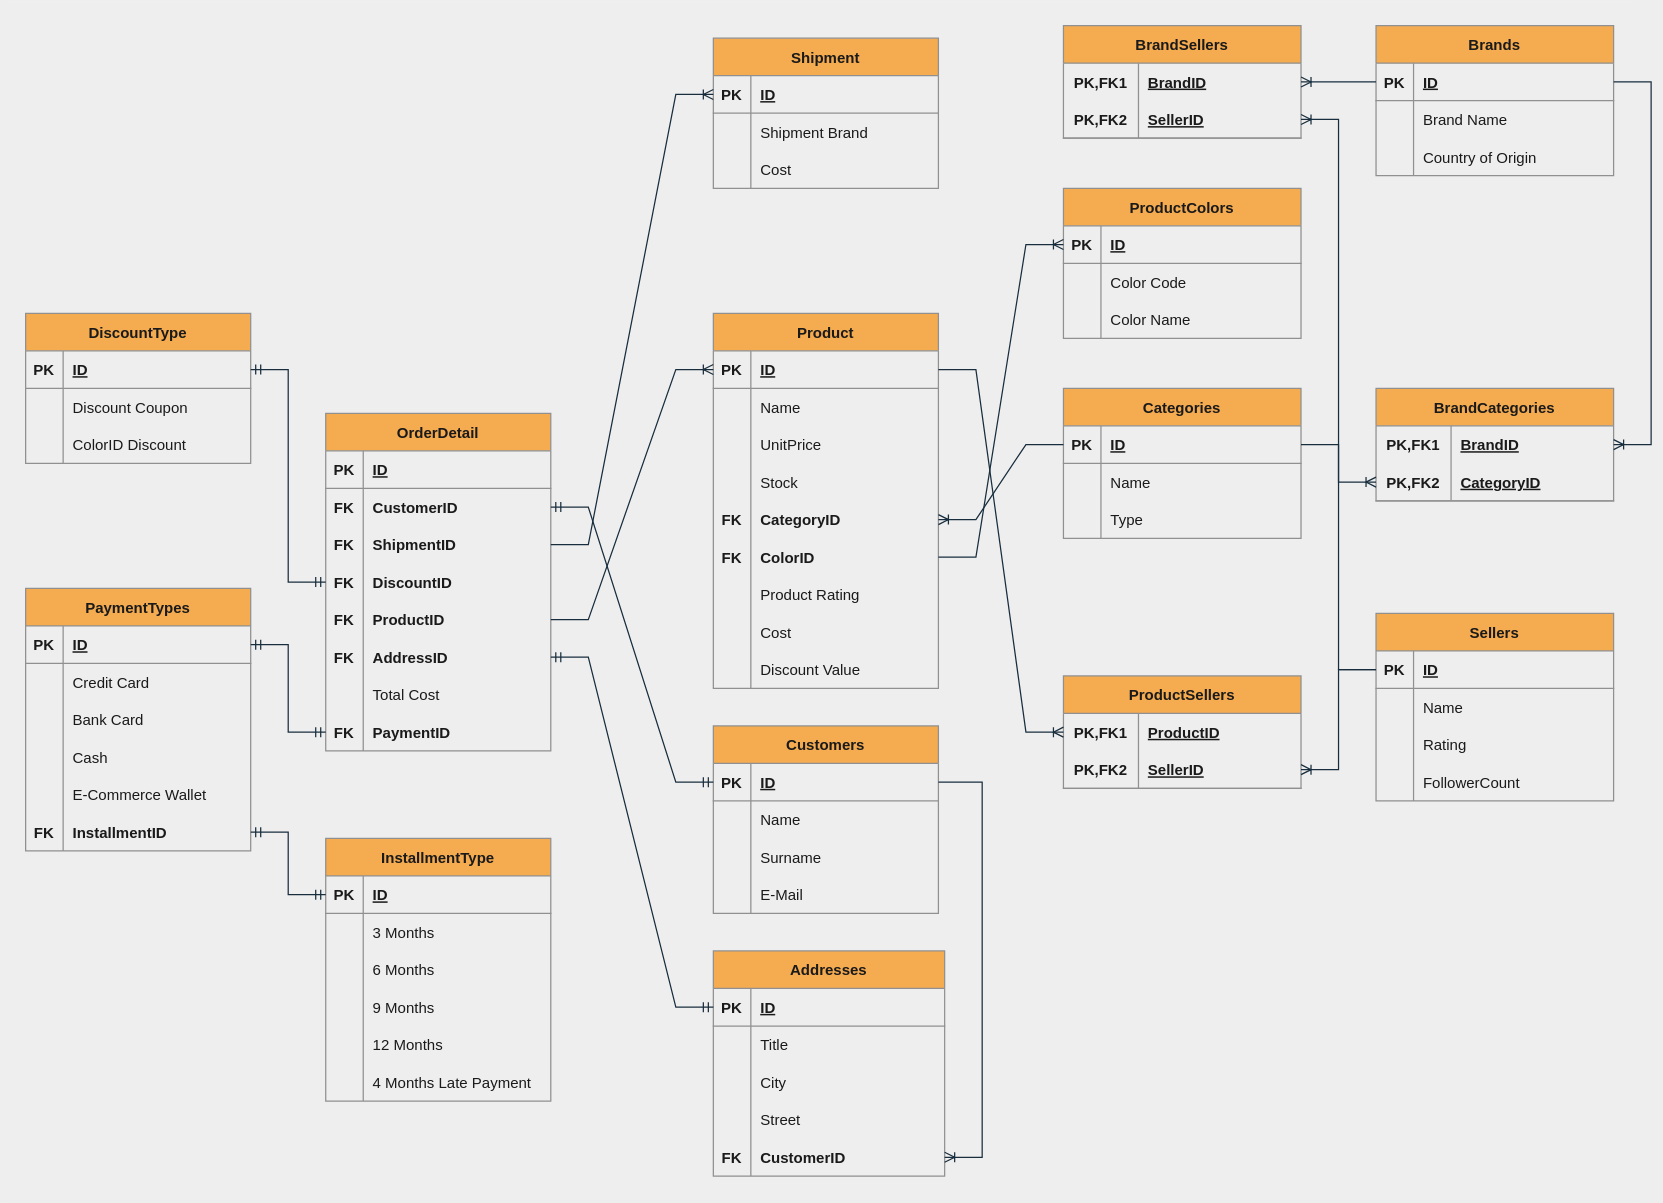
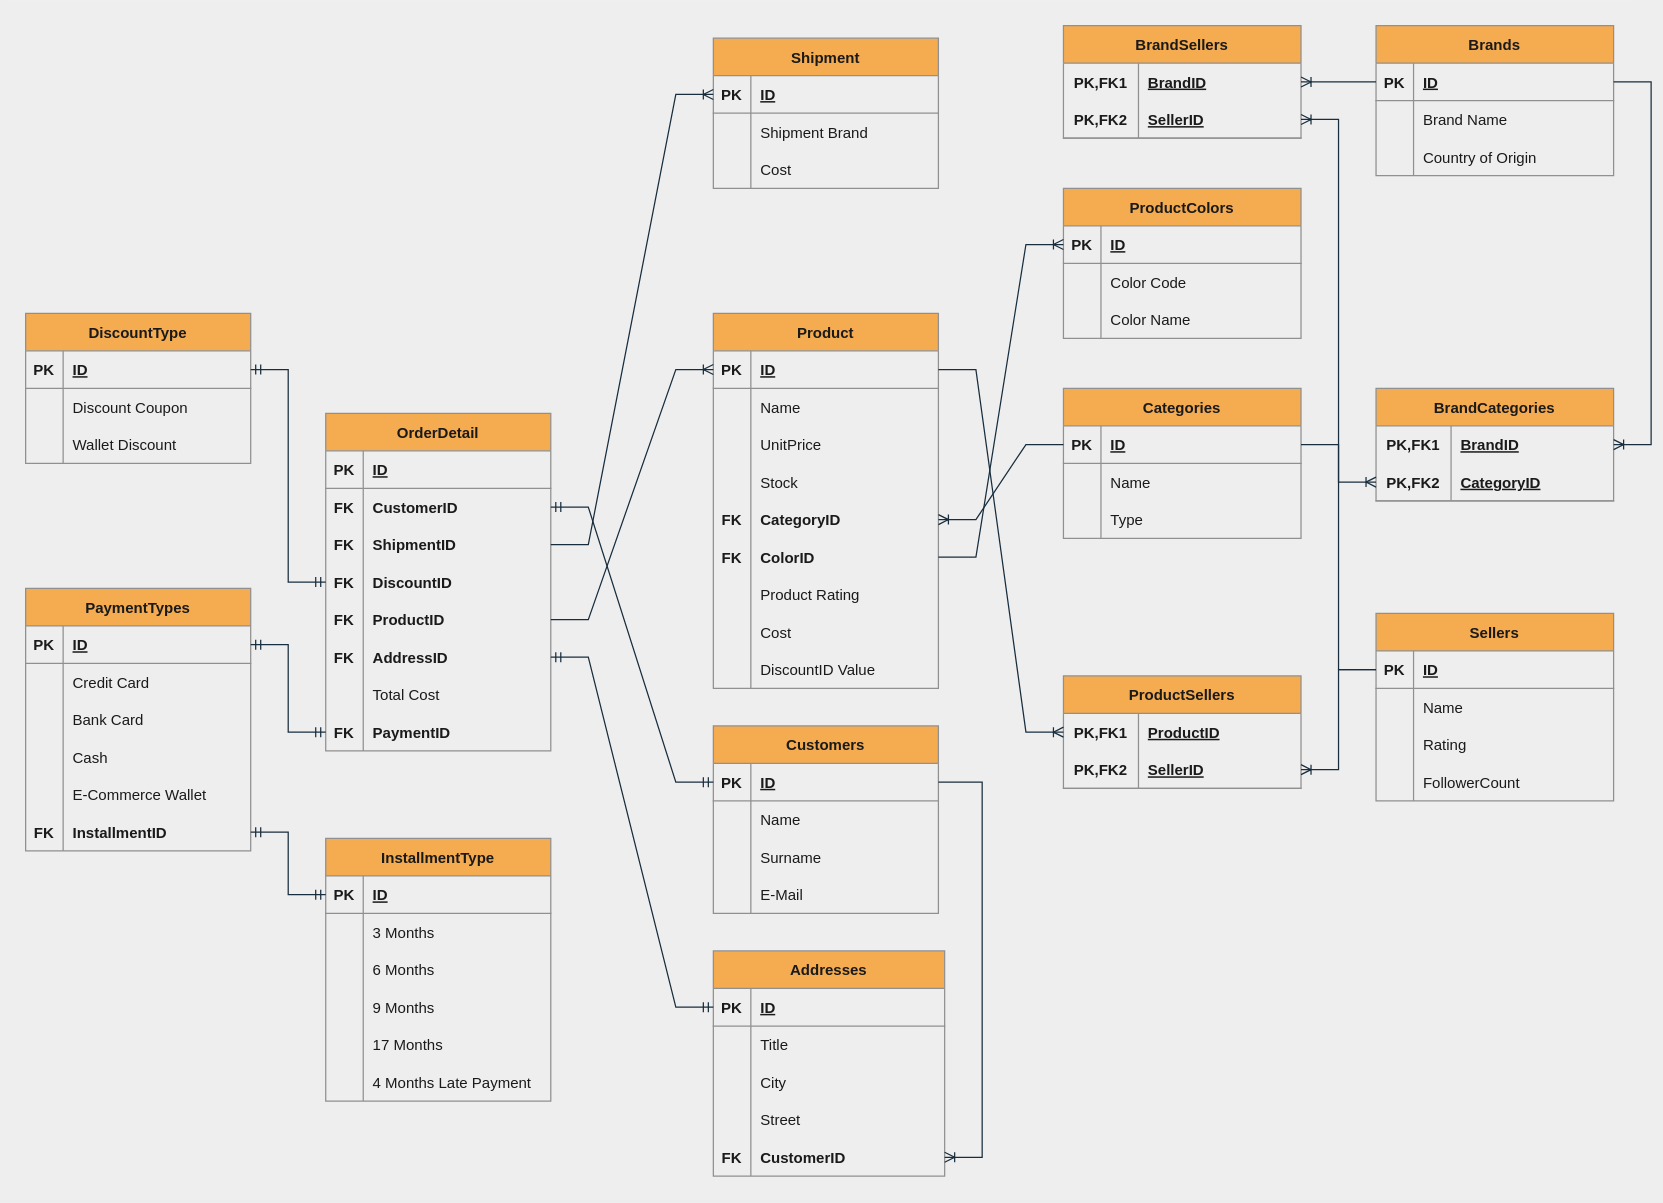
node "ColorID Discount": label "ColorID Discount" -> "Wallet Discount"
node "Discount Value": label "Discount Value" -> "DiscountID Value"
node "12 Months": label "12 Months" -> "17 Months"
